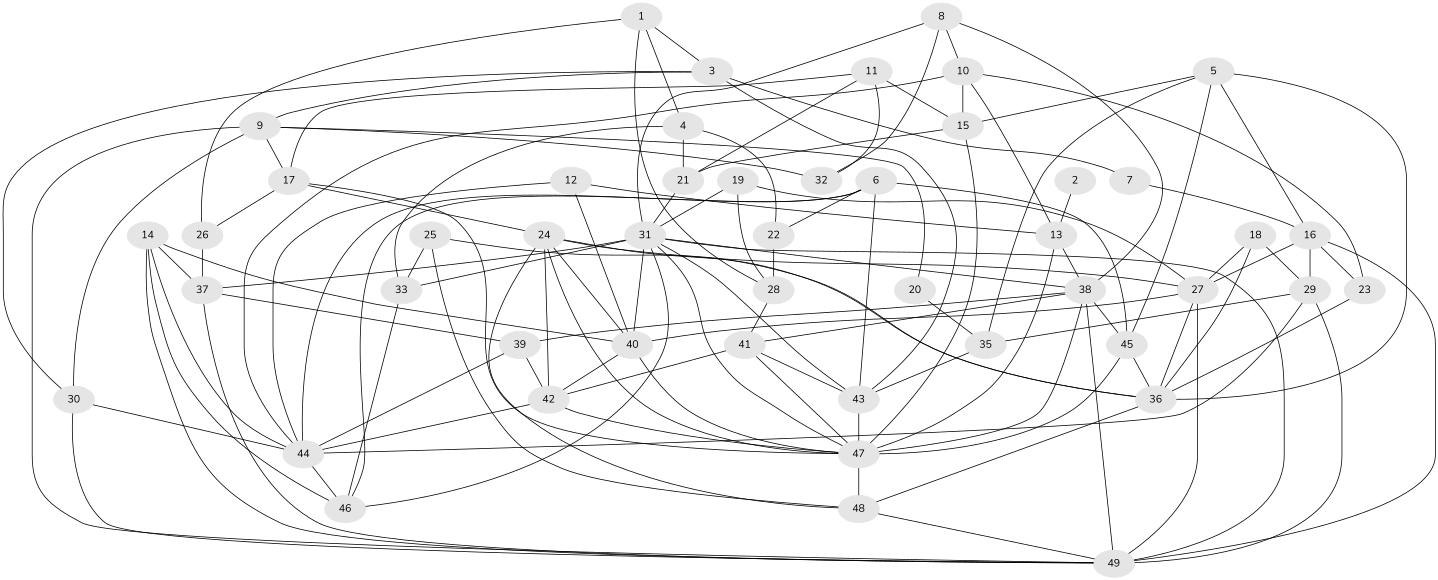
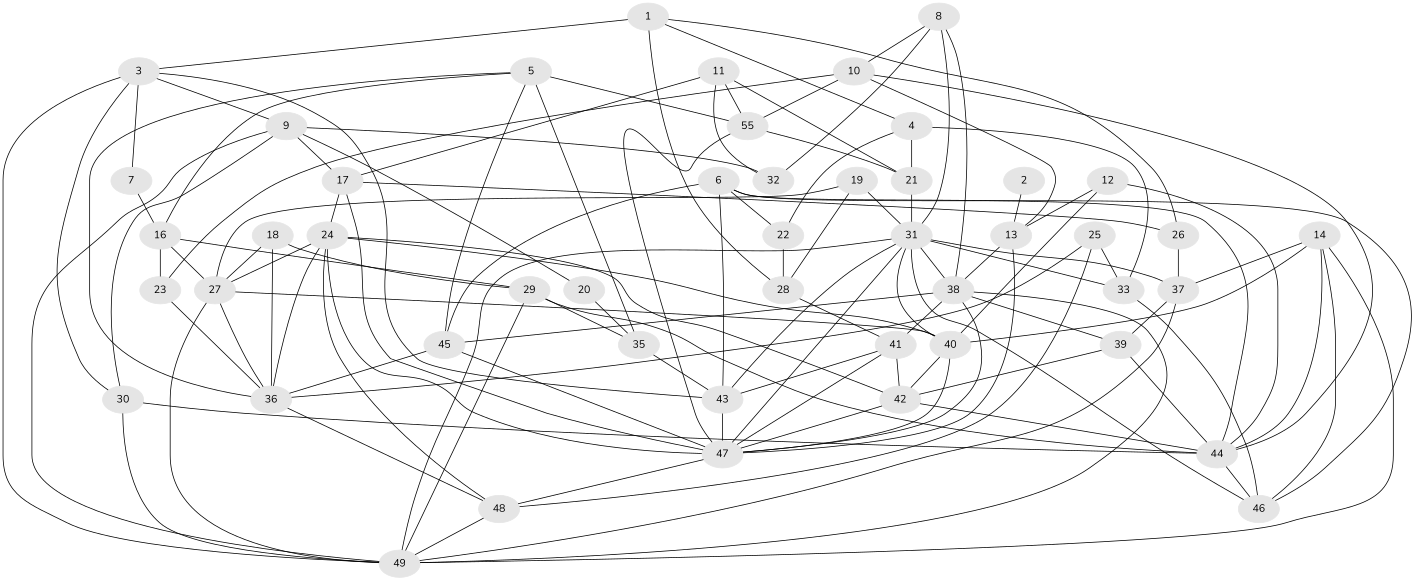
node "15": label "15" -> "55"
edge "16" -- "49": now "3" -- "49"
